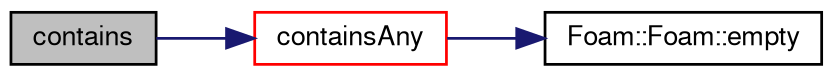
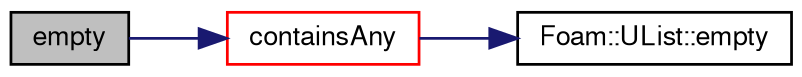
node "contains": label "contains" -> "empty"
node "Foam::Foam::empty": label "Foam::Foam::empty" -> "Foam::UList::empty"
